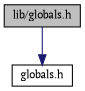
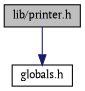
node "lib/globals.h": label "lib/globals.h" -> "lib/printer.h"
